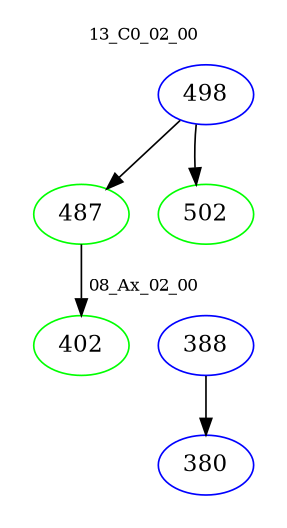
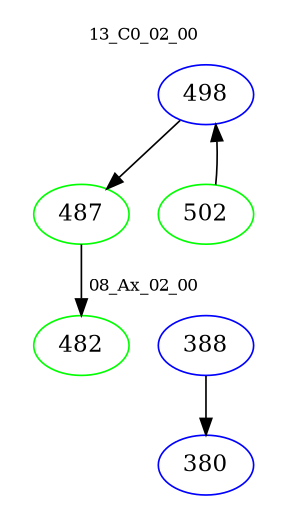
edge "498" -> "502": reversed
node "402": label "402" -> "482"
